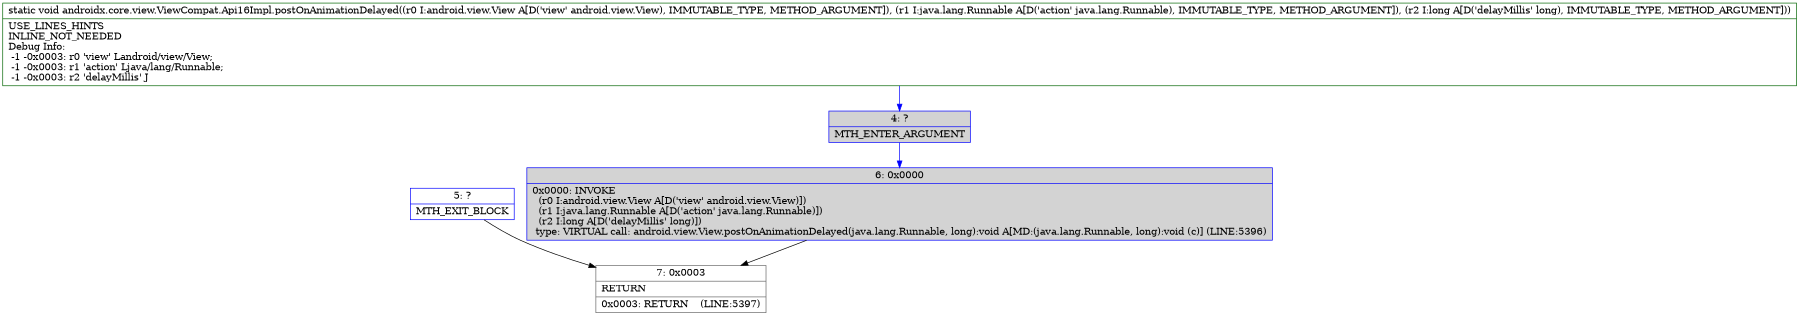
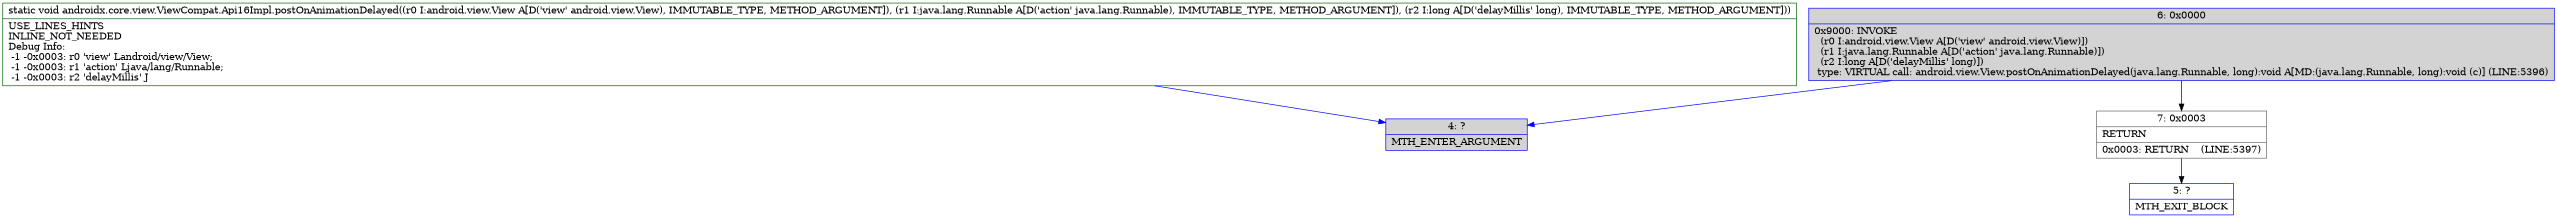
edge "4: ?" -> "6: 0x0000": reversed
node "6: 0x0000": text "0x0000: INVOKE" -> "0x9000: INVOKE"
edge "5: ?" -> "7: 0x0003": reversed
